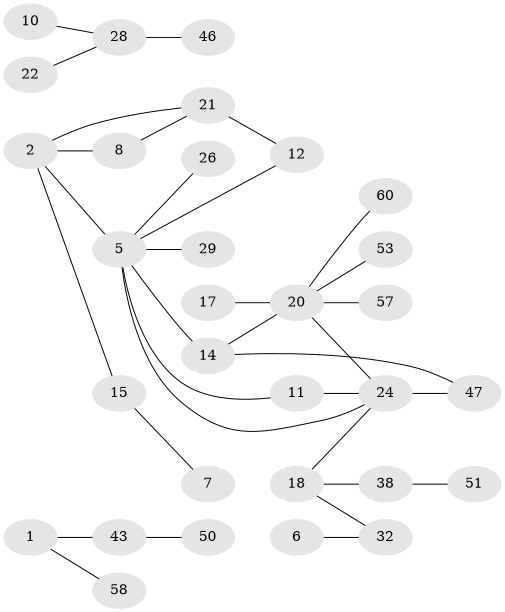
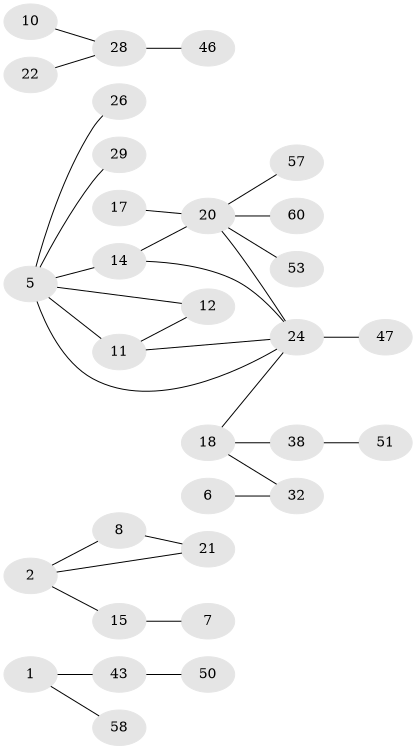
edge "21" -- "12": now "11" -- "12"
edge "2" -- "5": removed
edge "14" -- "47": now "14" -- "24"
